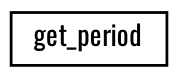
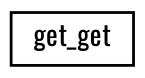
node "get_period": label "get_period" -> "get_get"
